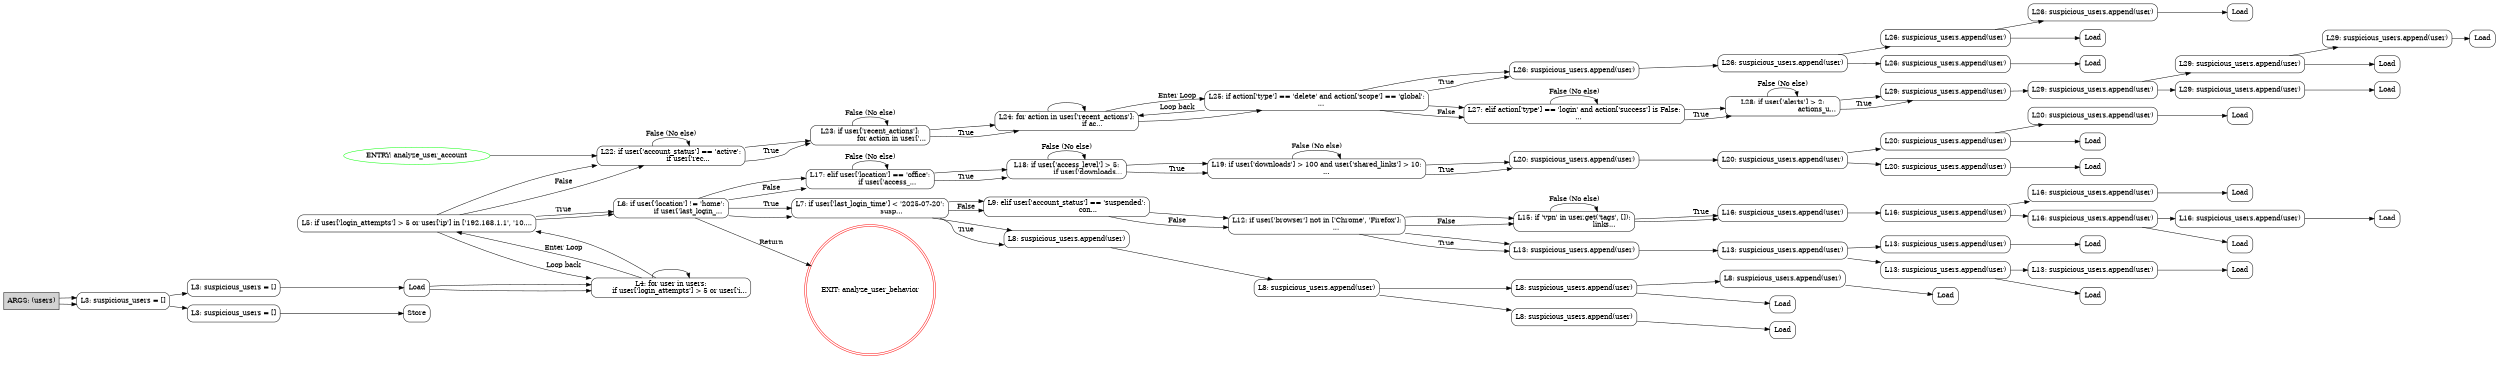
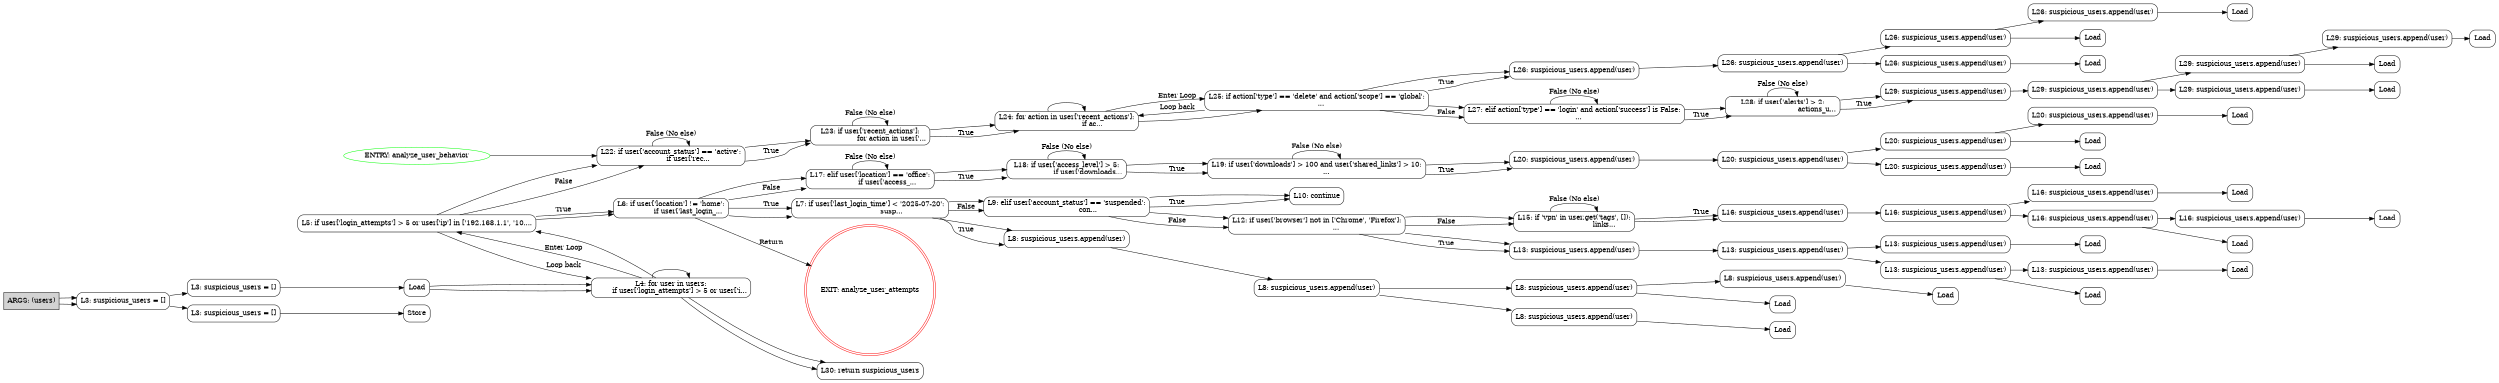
node "ENTRY: analyze_user_account": label "ENTRY: analyze_user_account" -> "ENTRY: analyze_user_behavior"
node "L10: continue": added
node "EXIT: analyze_user_behavior": label "EXIT: analyze_user_behavior" -> "EXIT: analyze_user_attempts"
node "L30: return suspicious_users": added
